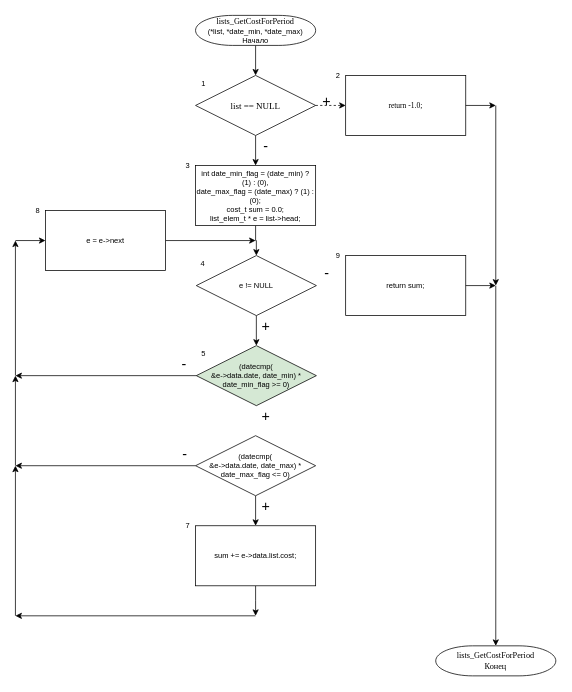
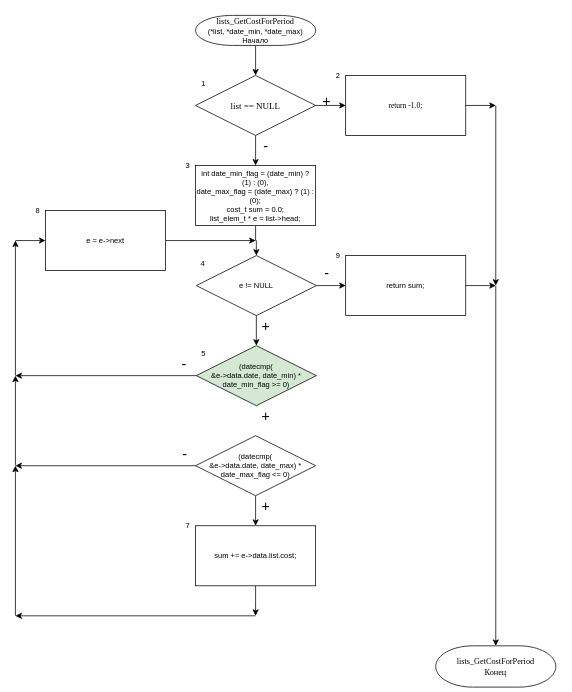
edge "list == NULL" -> "return -1.0;": style dashed -> solid
edge "e != NULL" -> "return sum;": added
node "lists_GetCostForPeriod Конец": size 120x30 -> 120x41
